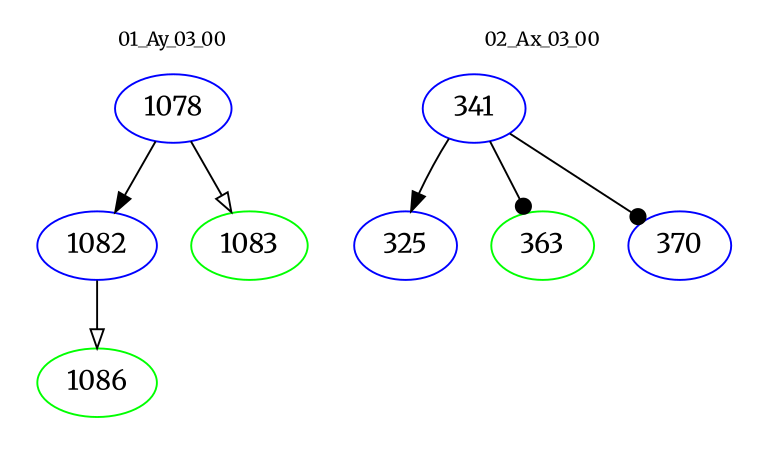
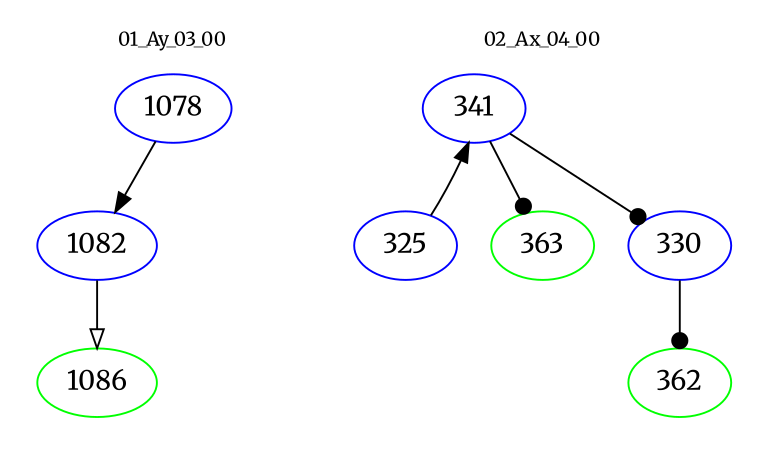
cluster "02_Ax_03_00": label "02_Ax_03_00" -> "02_Ax_04_00"
edge "341" -> "325": reversed
node "1083": removed
node "370": label "370" -> "330"
node "362": added
